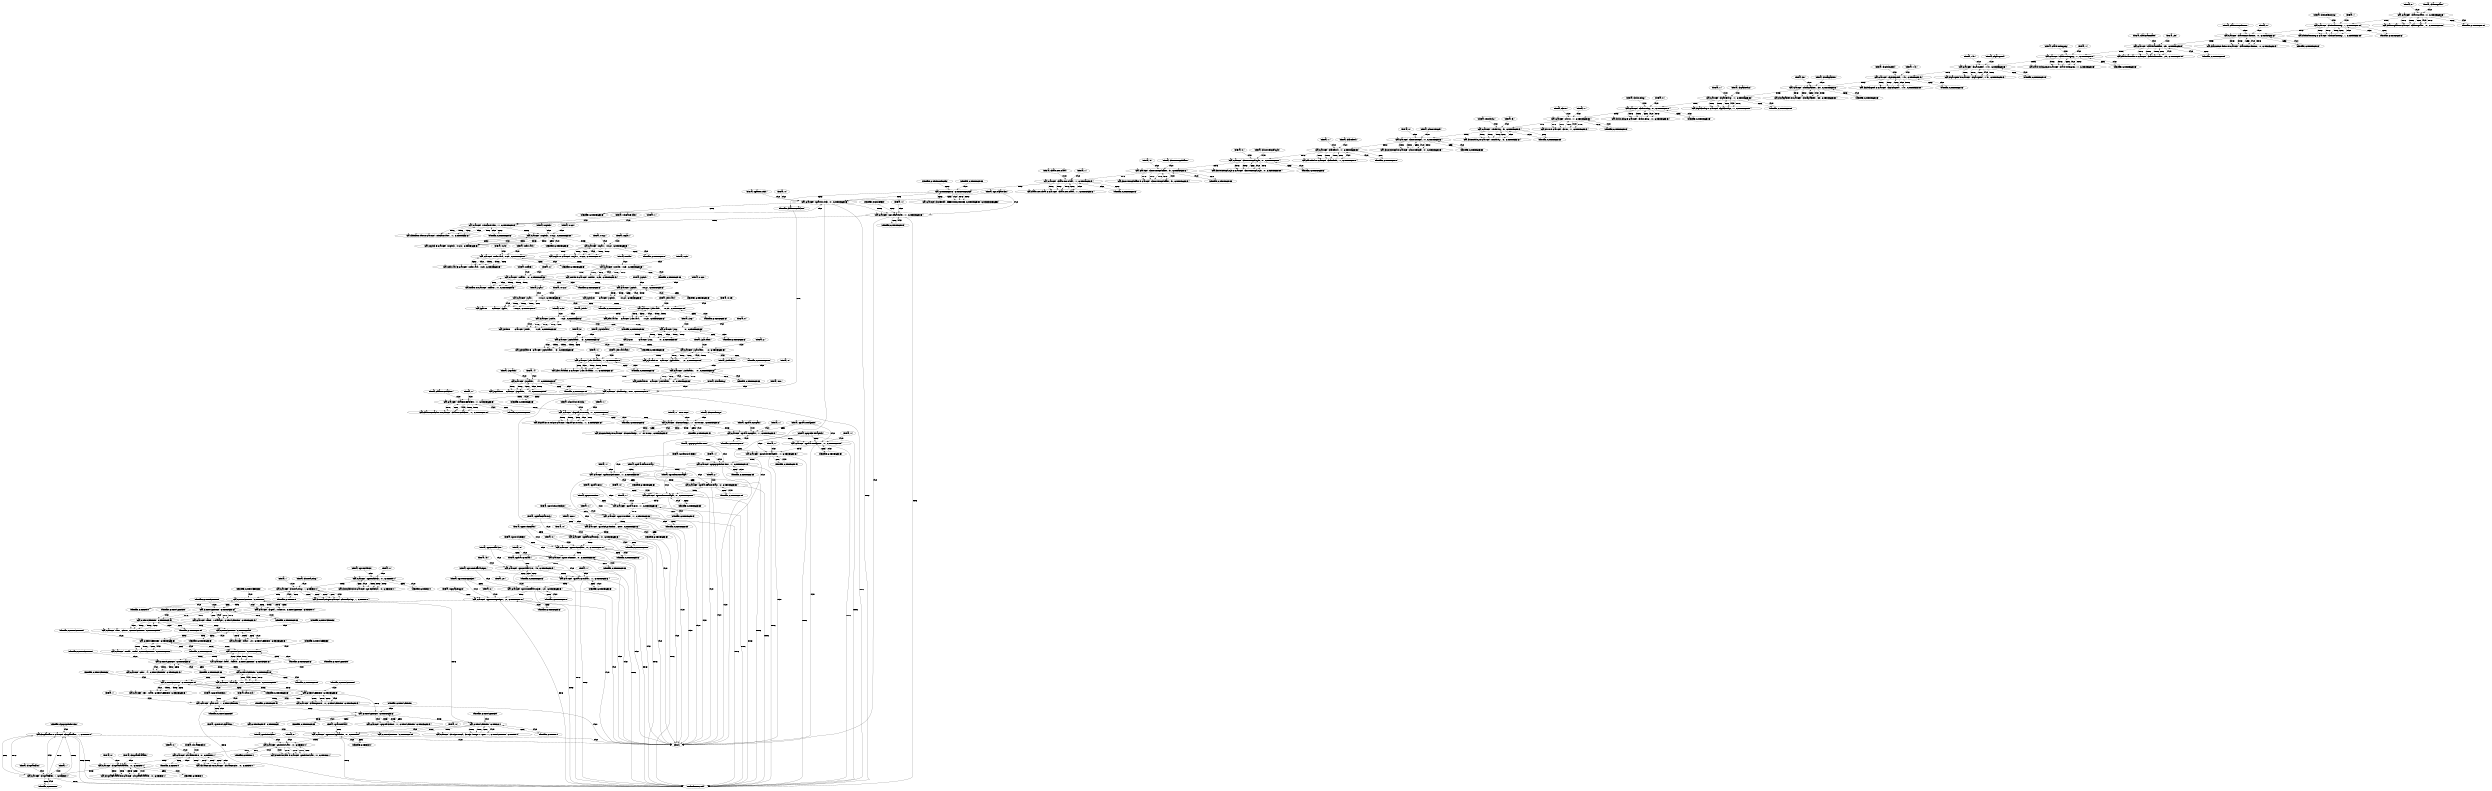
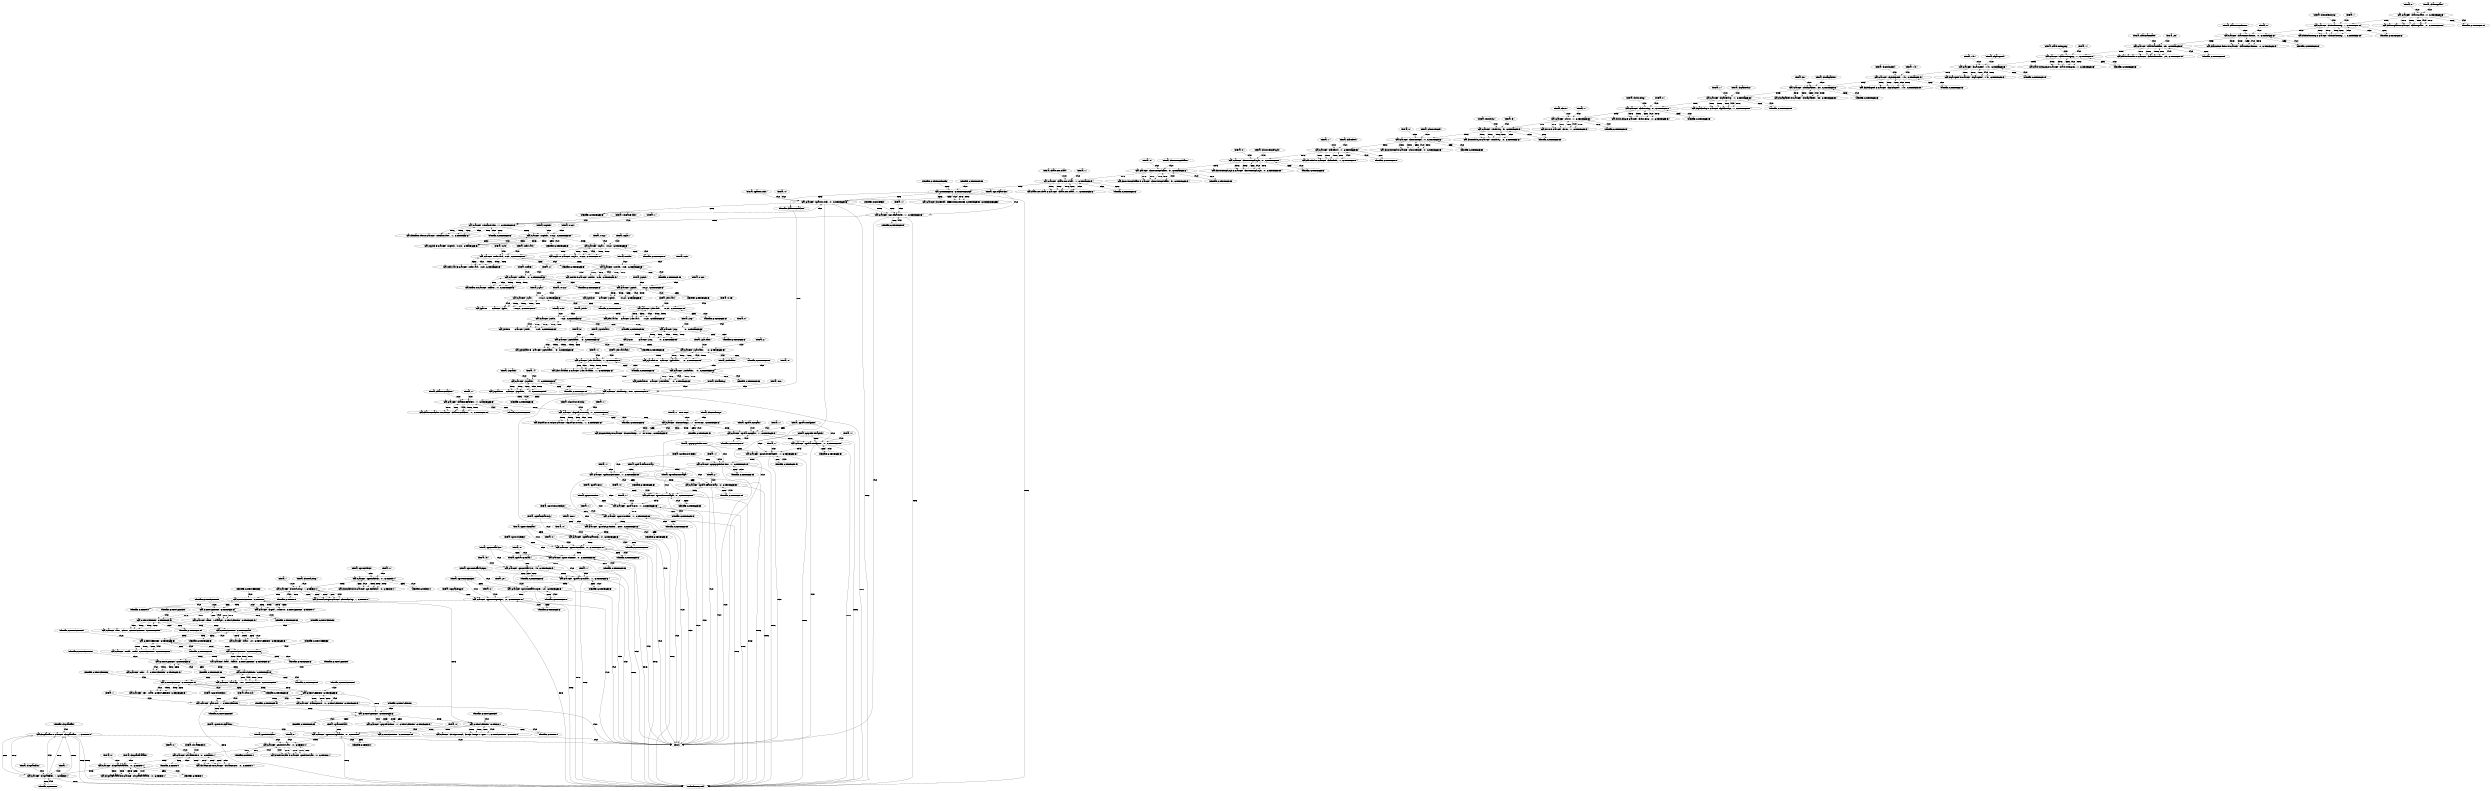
edge "(Call,CVAR_ARCHIVE | CVAR_PROTECTED)" -> "(MethodReturn,void)": added, label "DDG:"
node "(Identifier,cl_popupLimboMenu)": label "(Identifier,cl_popupLimboMenu)" -> "(Identifier,cl_updatefiles)"
node "(Call,CVAR_ARCHIVE | CVAR_LATCH)": removed
